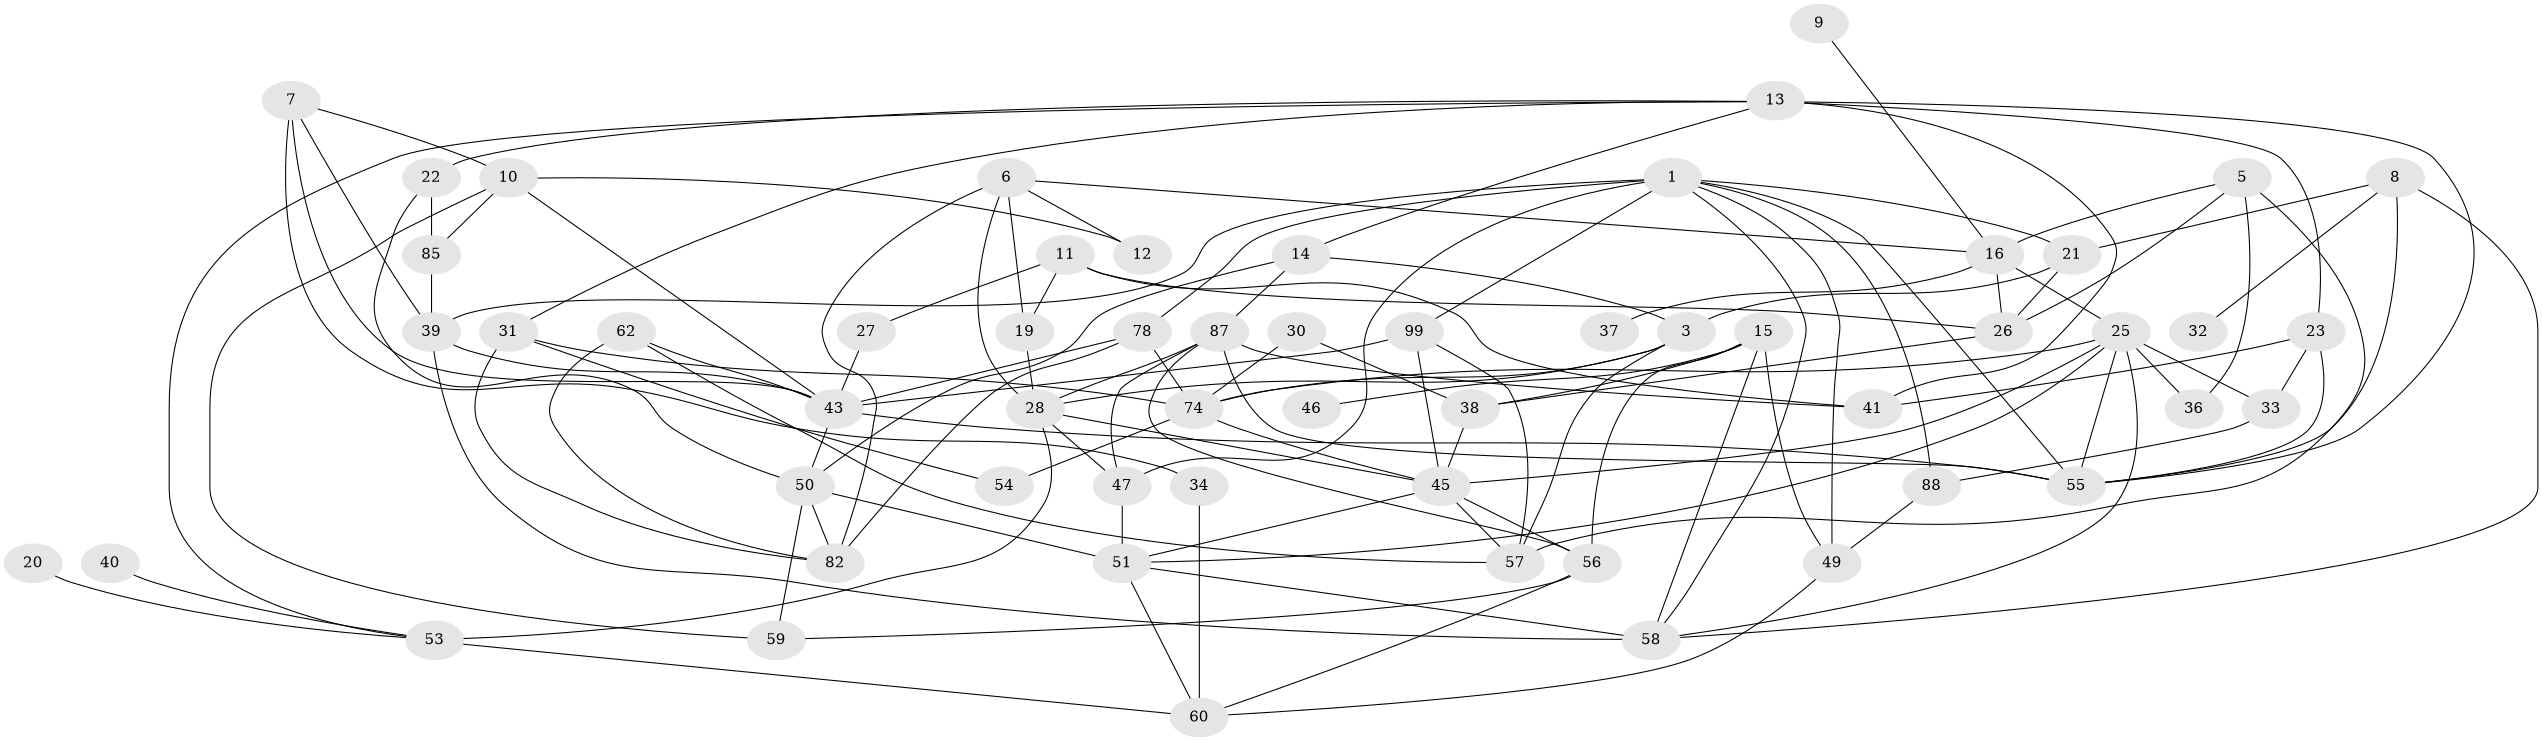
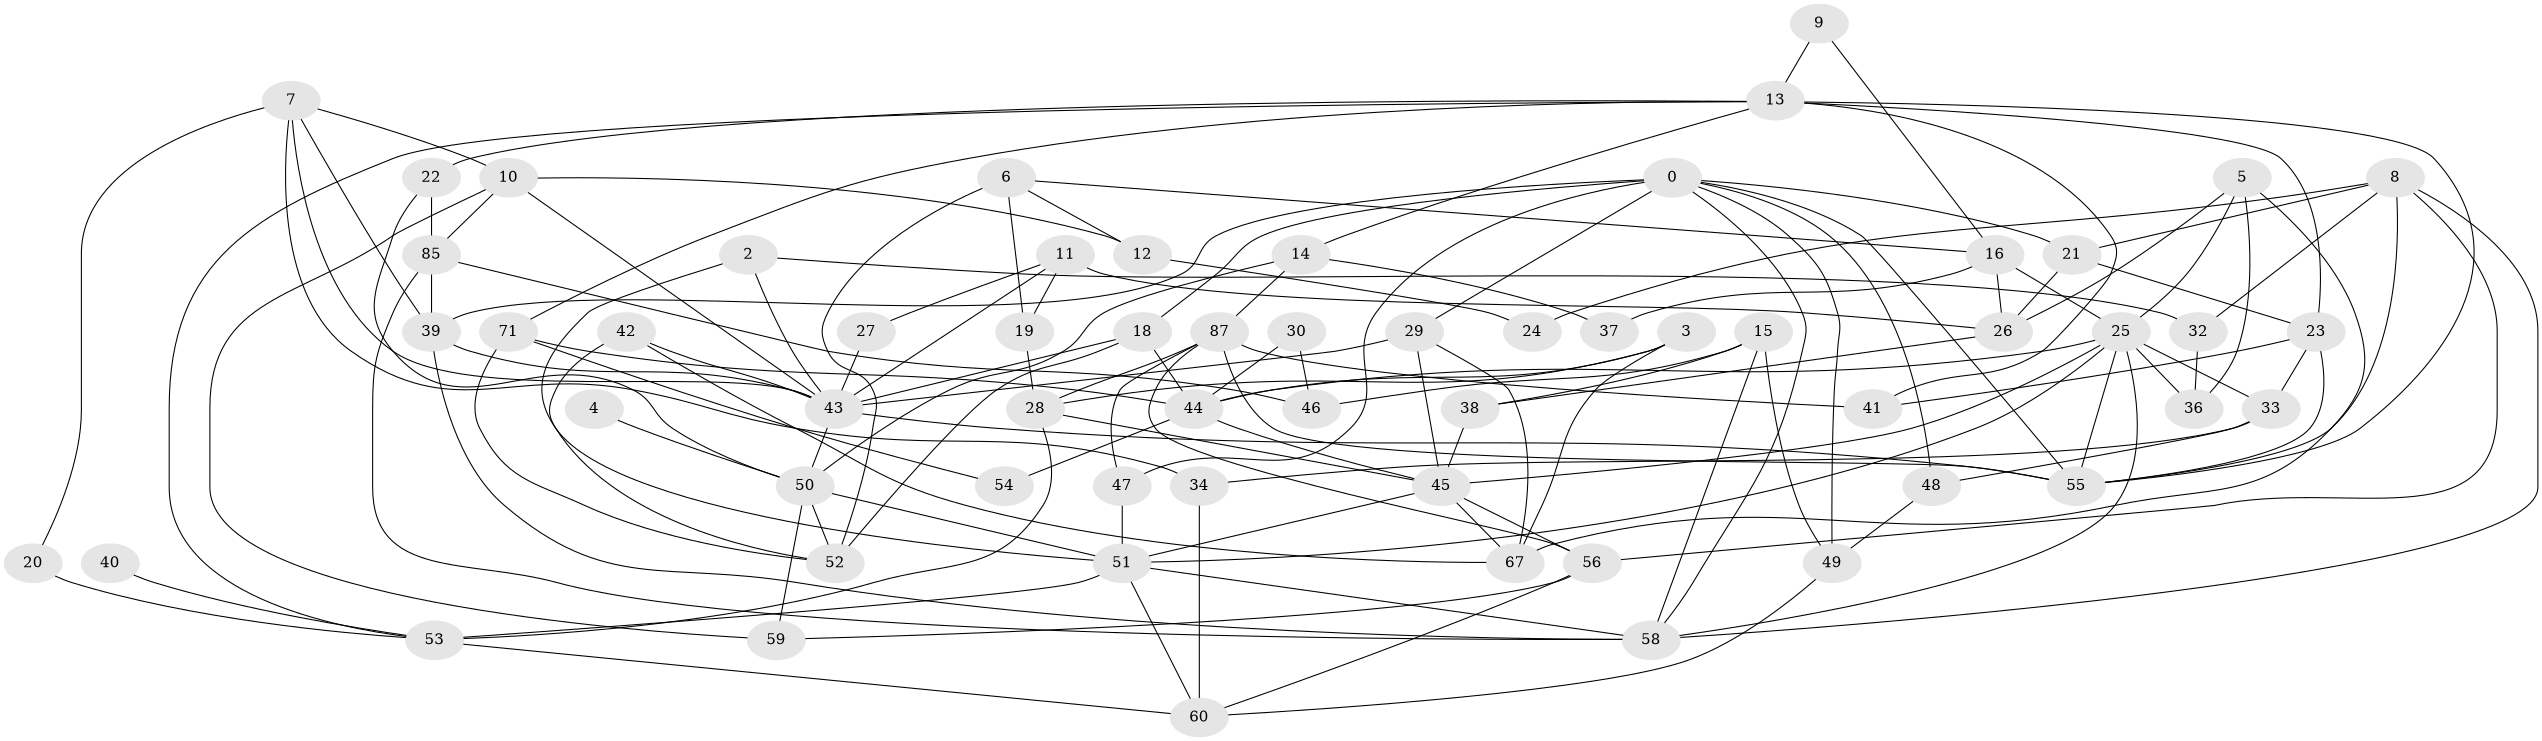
edge "9" -- "13": added
node "1": label "1" -> "0"
edge "5" -- "16": now "5" -- "25"
node "2": added
edge "14" -- "3": now "14" -- "37"
edge "7" -- "20": added
edge "21" -- "3": now "21" -- "23"
edge "6" -- "28": removed
edge "11" -- "41": now "11" -- "43"
node "31": label "31" -> "71"
node "62": label "62" -> "42"
node "78": label "78" -> "18"
node "99": label "99" -> "29"
node "24": added
edge "85" -- "46": added
edge "30" -- "38": now "30" -- "46"
edge "32" -- "36": added
node "4": added
node "74": label "74" -> "44"
edge "15" -- "56": now "8" -- "56"
edge "28" -- "47": removed
edge "33" -- "34": added
node "88": label "88" -> "48"
node "82": label "82" -> "52"
node "57": label "57" -> "67"
edge "51" -- "53": added
edge "85" -- "58": added
